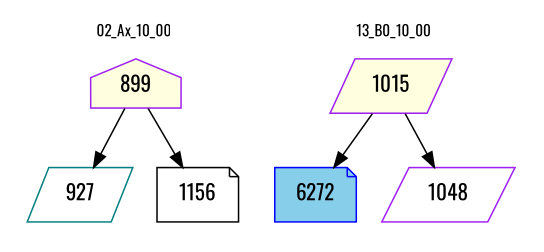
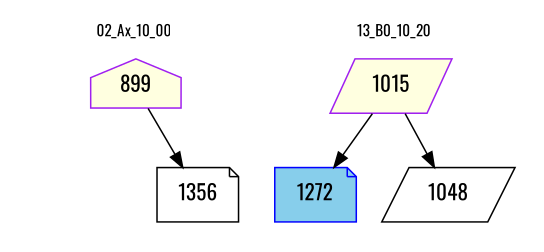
cluster "13_B0_10_00": label "13_B0_10_00" -> "13_B0_10_20"
node "927": removed
node "1156": label "1156" -> "1356"
node "6272": label "6272" -> "1272"
node "1048": color purple -> black
